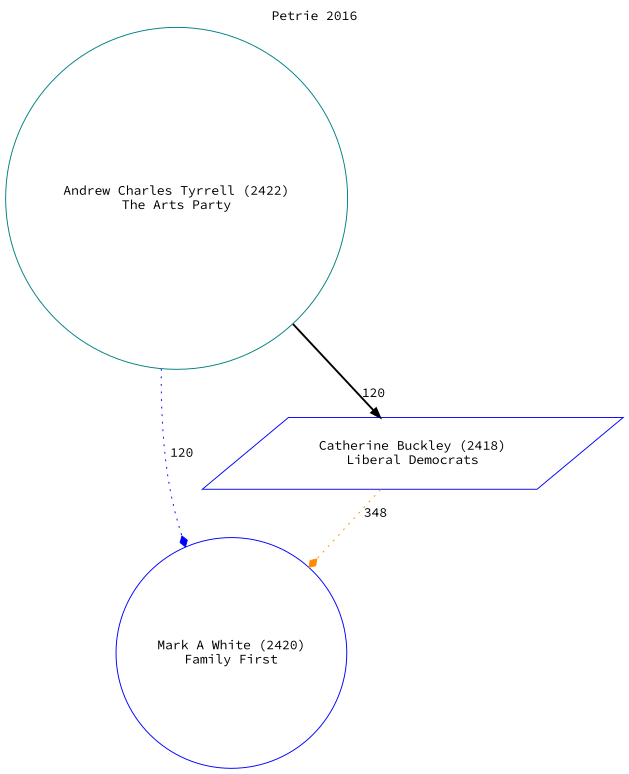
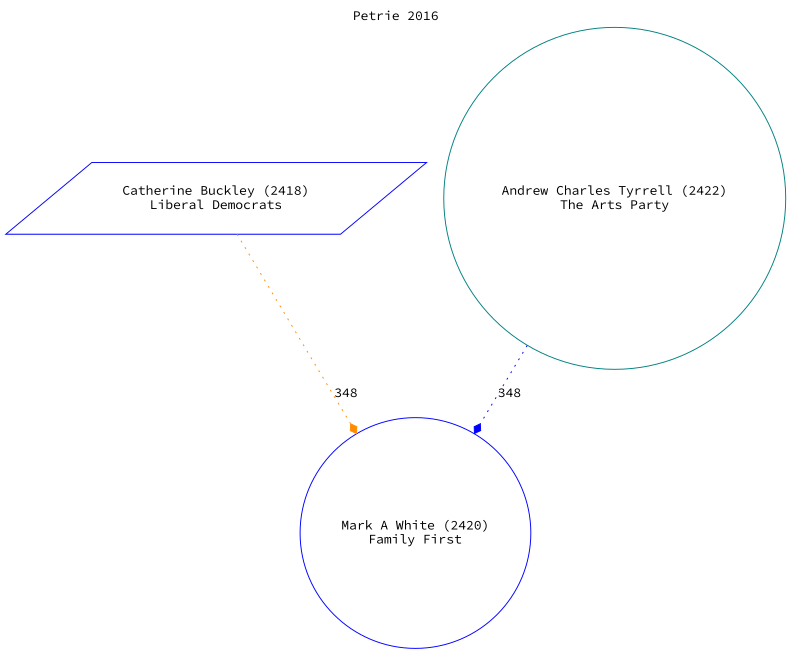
edge "Andrew Charles Tyrrell (2422) The Arts Party" -> "Catherine Buckley (2418) Liberal Democrats": removed, label "120"
edge "Andrew Charles Tyrrell (2422) The Arts Party" -> "Mark A White (2420) Family First": label "120" -> "348"
